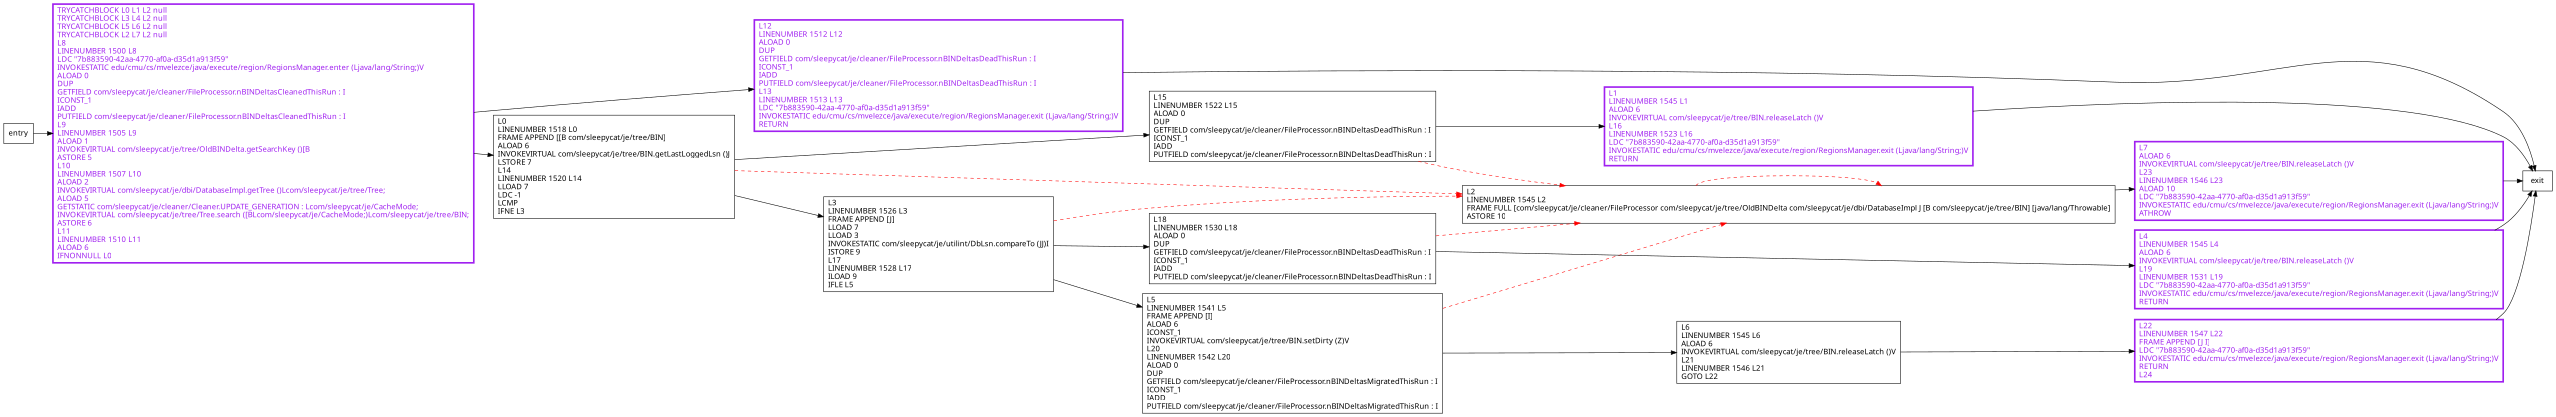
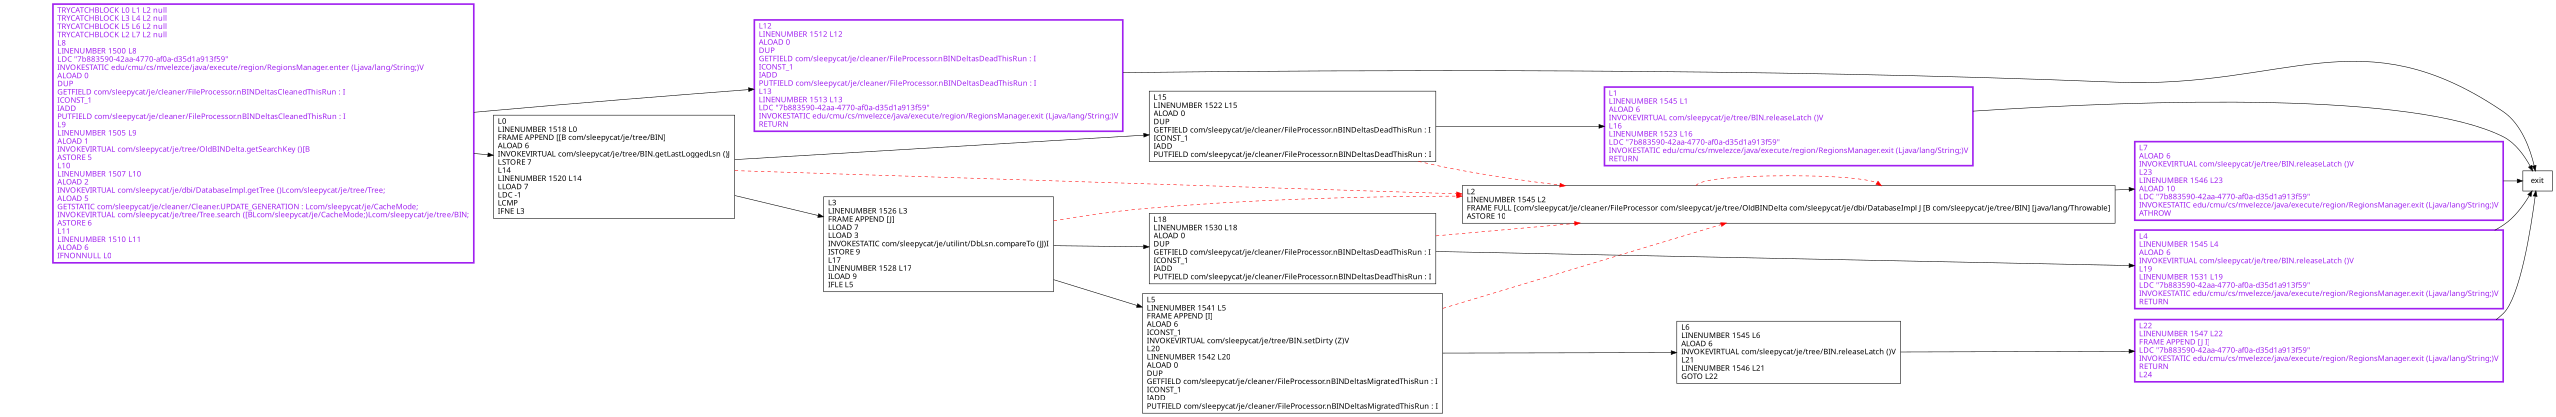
node "entry": removed
